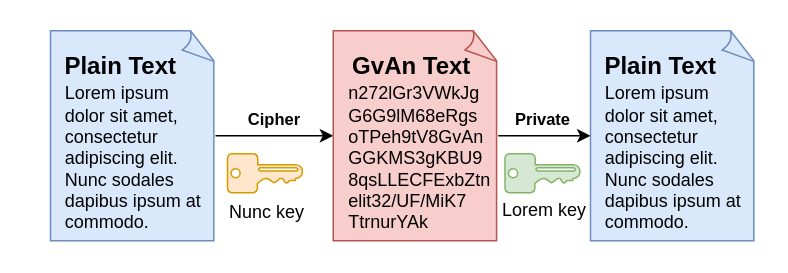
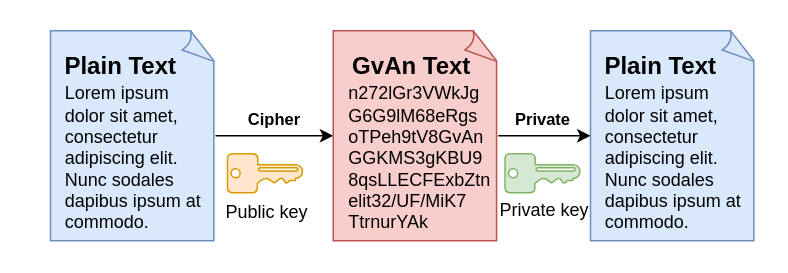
node "Lorem key": label "Lorem key" -> "Private key"
node "Nunc key": label "Nunc key" -> "Public key"
